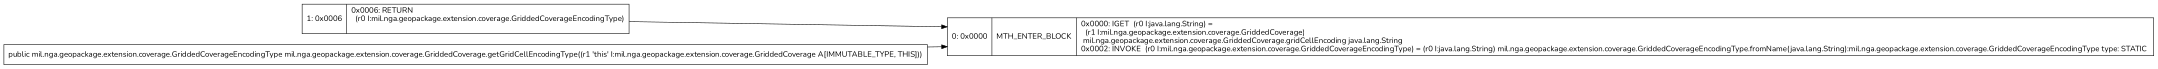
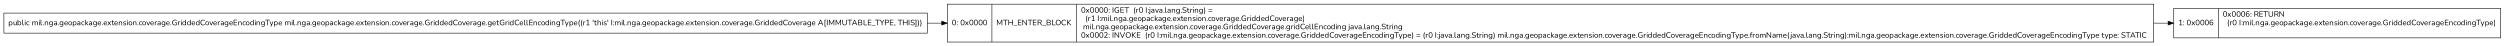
edge "1: 0x0006" -> "0: 0x0000": reversed
